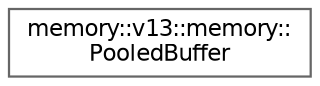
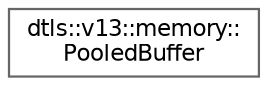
node "memory::v13::memory:: PooledBuffer": label "memory::v13::memory:: PooledBuffer" -> "dtls::v13::memory:: PooledBuffer"
